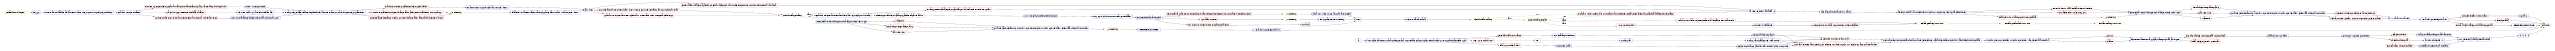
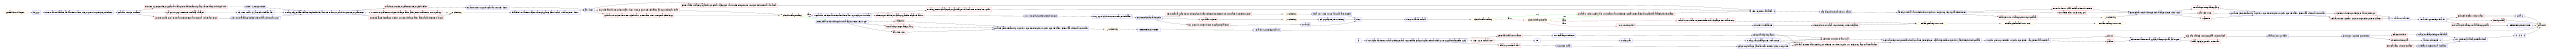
node "ona już jest taka podekscytowana zabrzmieć": label "ona już jest taka podekscytowana zabrzmieć" -> "ona już jest taka podekscytowana haha"
